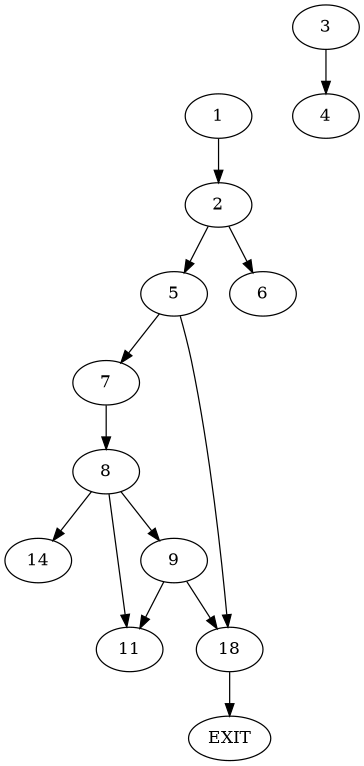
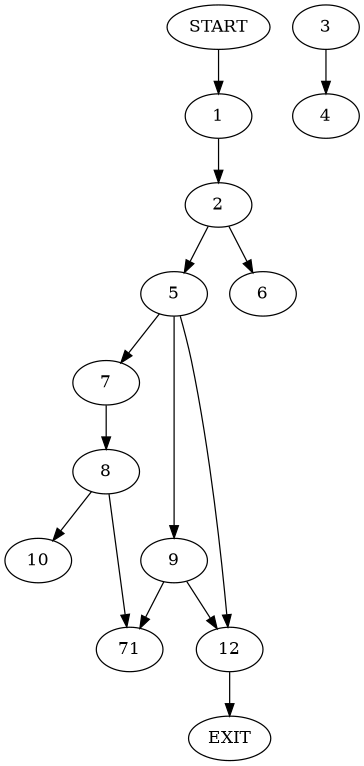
node "START": added
edge "8" -> "9": now "5" -> "9"
node "14": label "14" -> "10"
node "11": label "11" -> "71"
node "18": label "18" -> "12"
